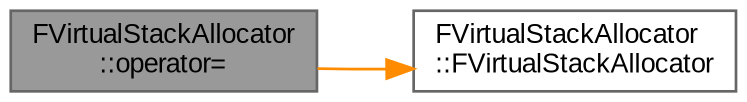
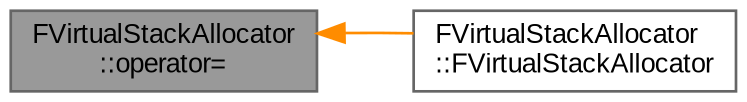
edge "FVirtualStackAllocator ::operator=" -> "FVirtualStackAllocator ::FVirtualStackAllocator": reversed
